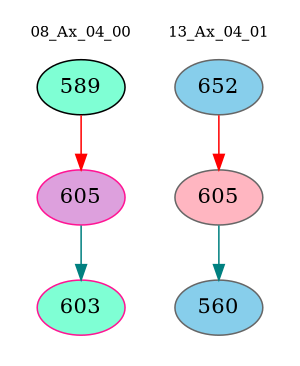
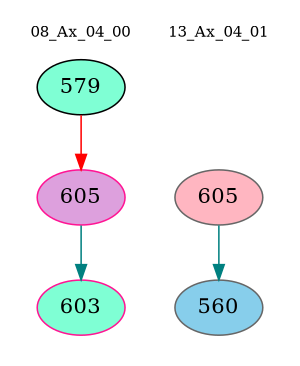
node "589": label "589" -> "579"
node "652": removed
